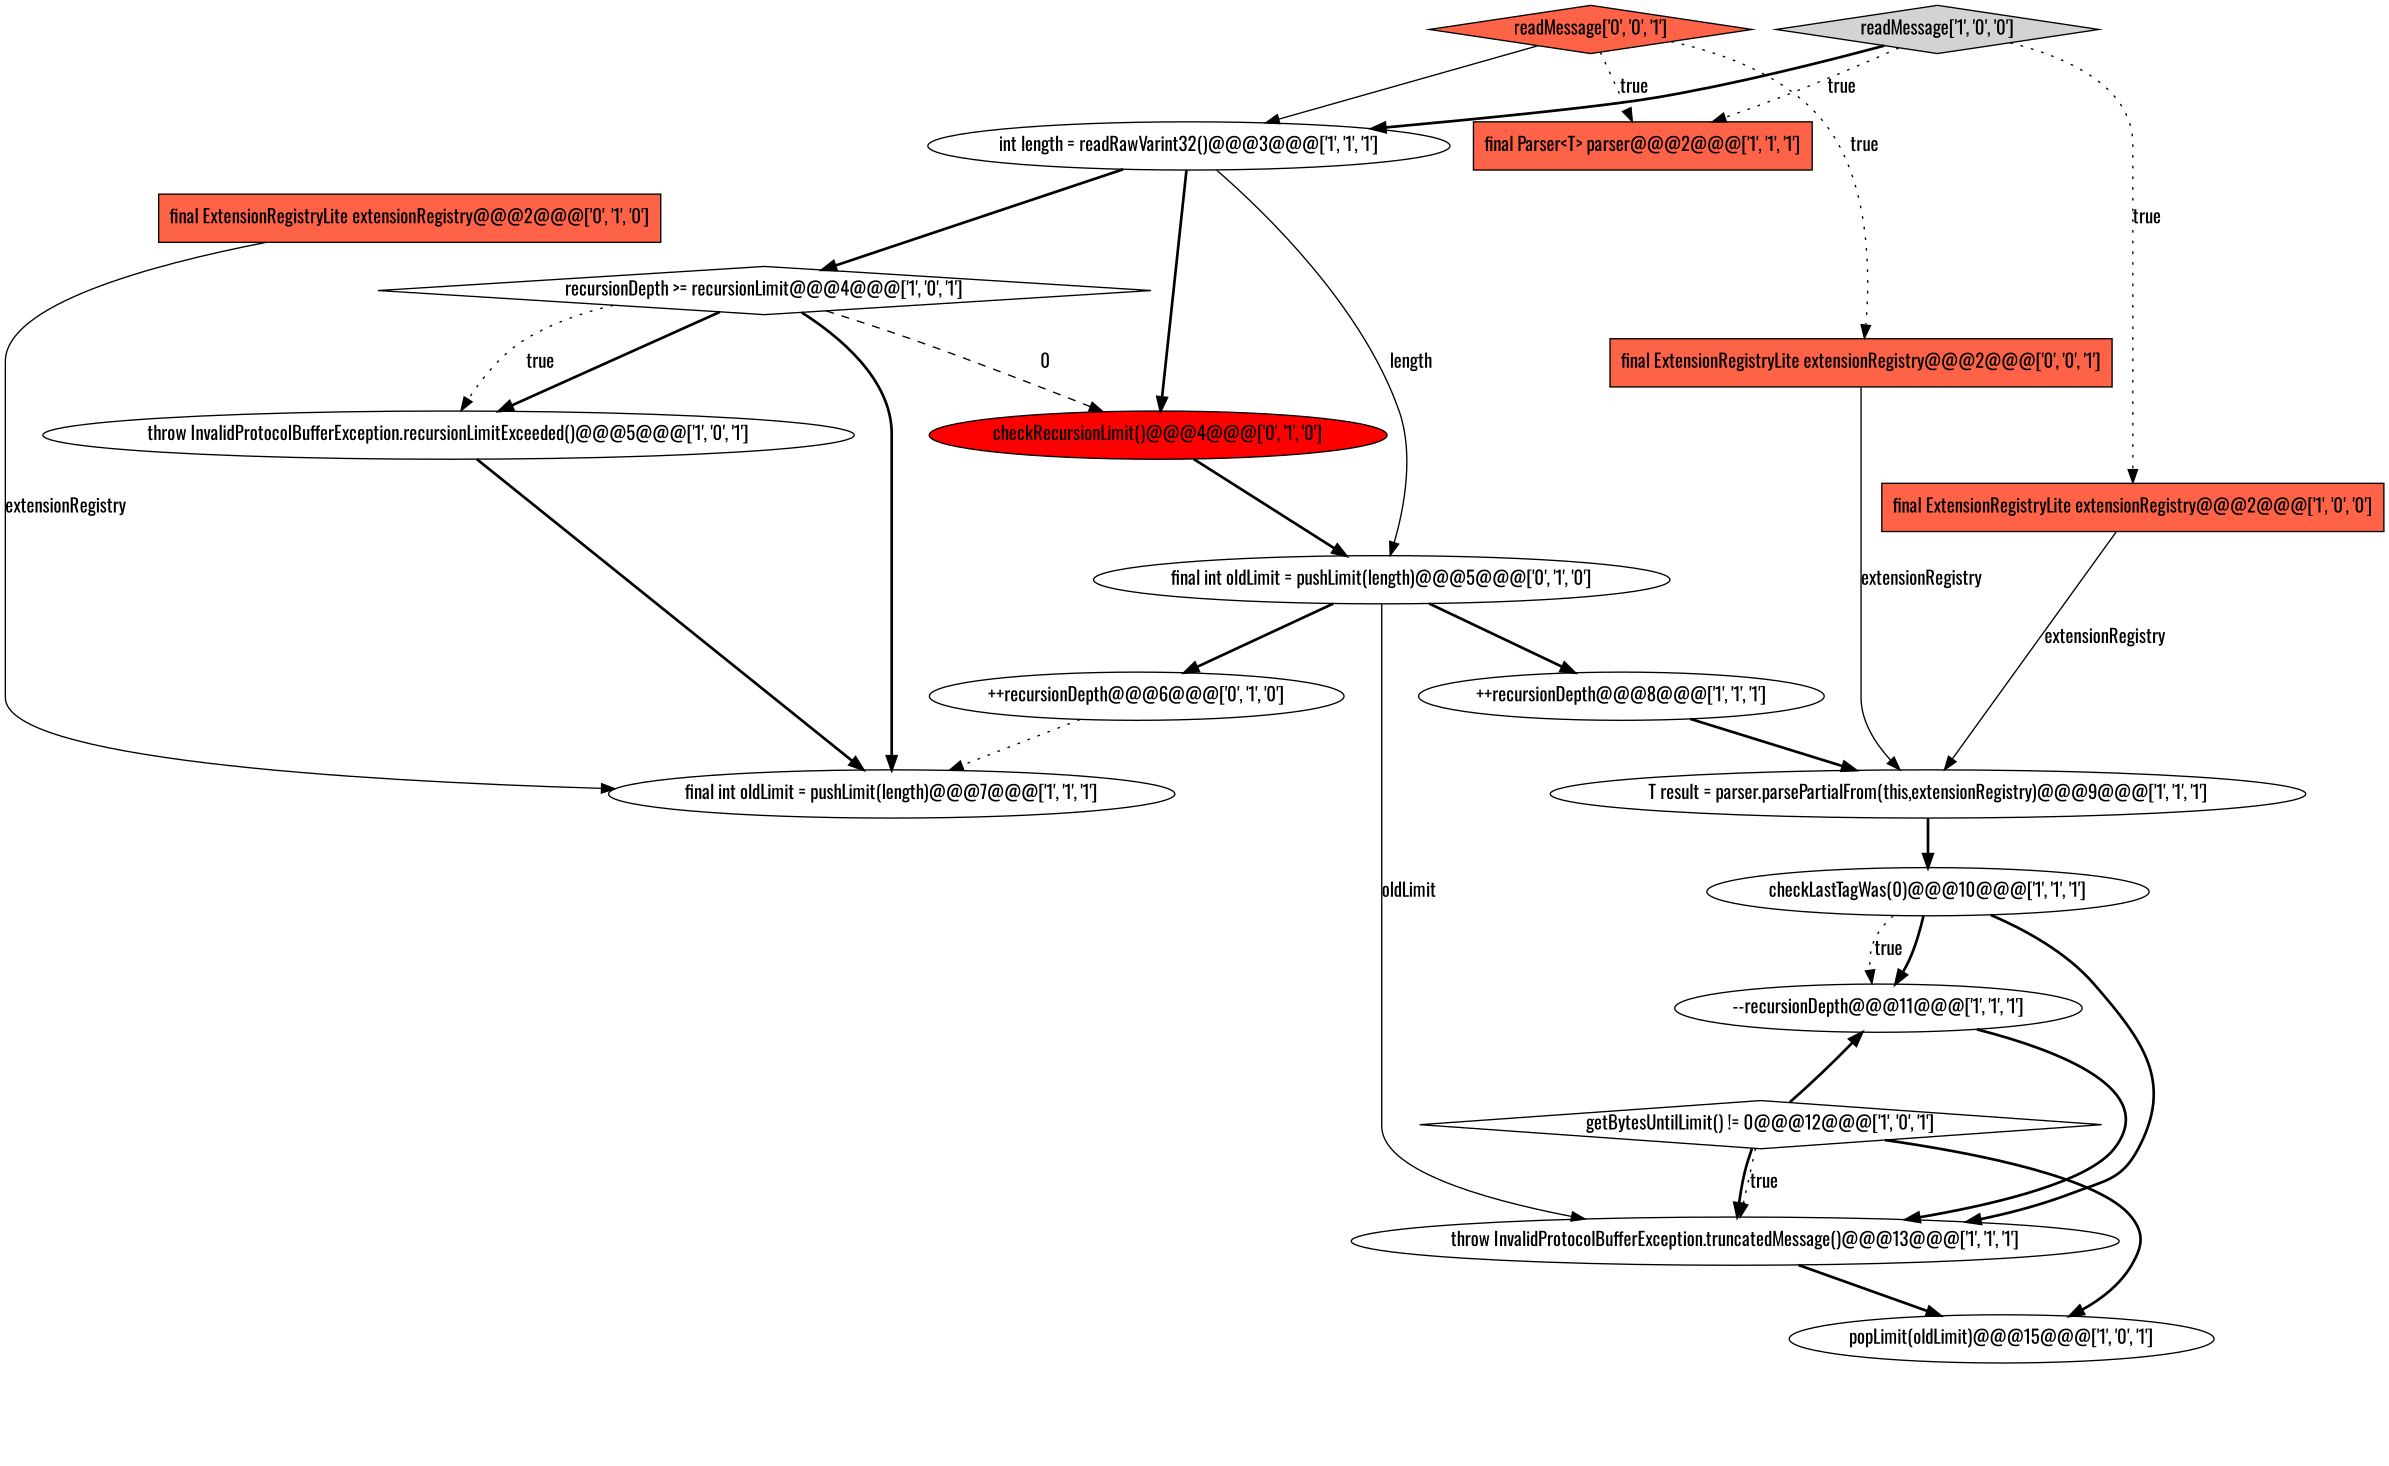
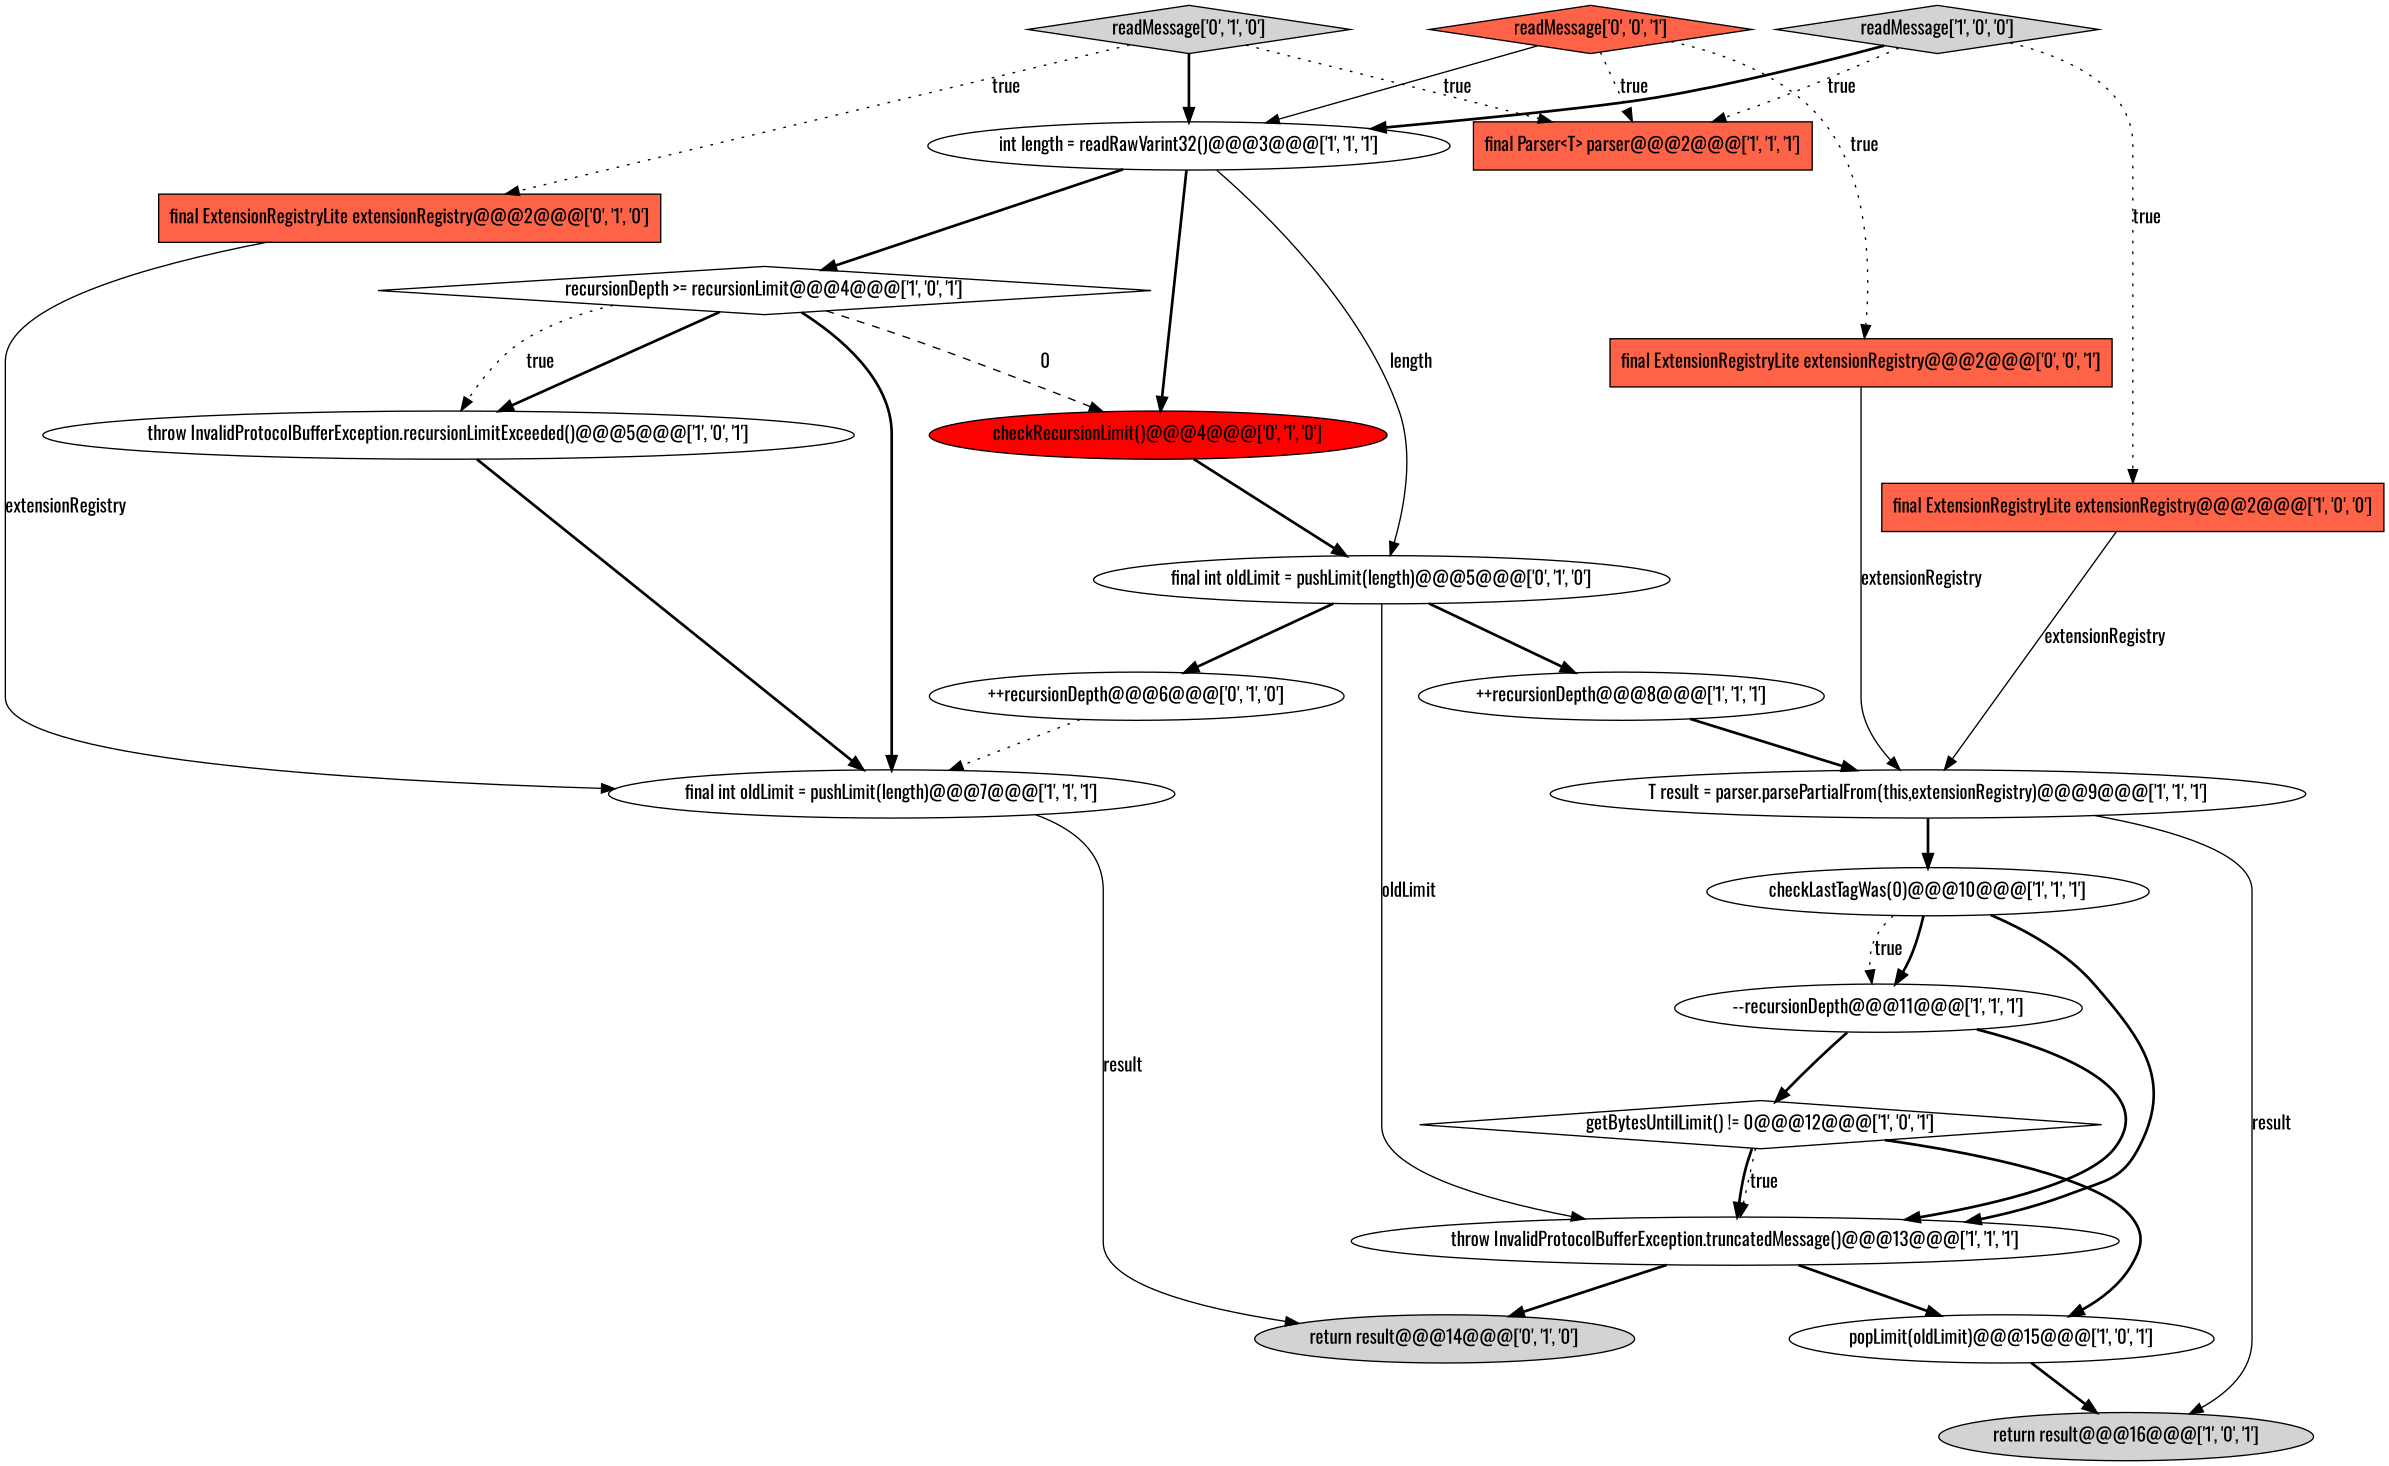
node "readMessage['0', '1', '0']": added
edge "getBytesUntilLimit() != 0@@@12@@@['1', '0', '1']" -> "--recursionDepth@@@11@@@['1', '1', '1']": reversed
node "return result@@@14@@@['0', '1', '0']": added
node "return result@@@16@@@['1', '0', '1']": added
